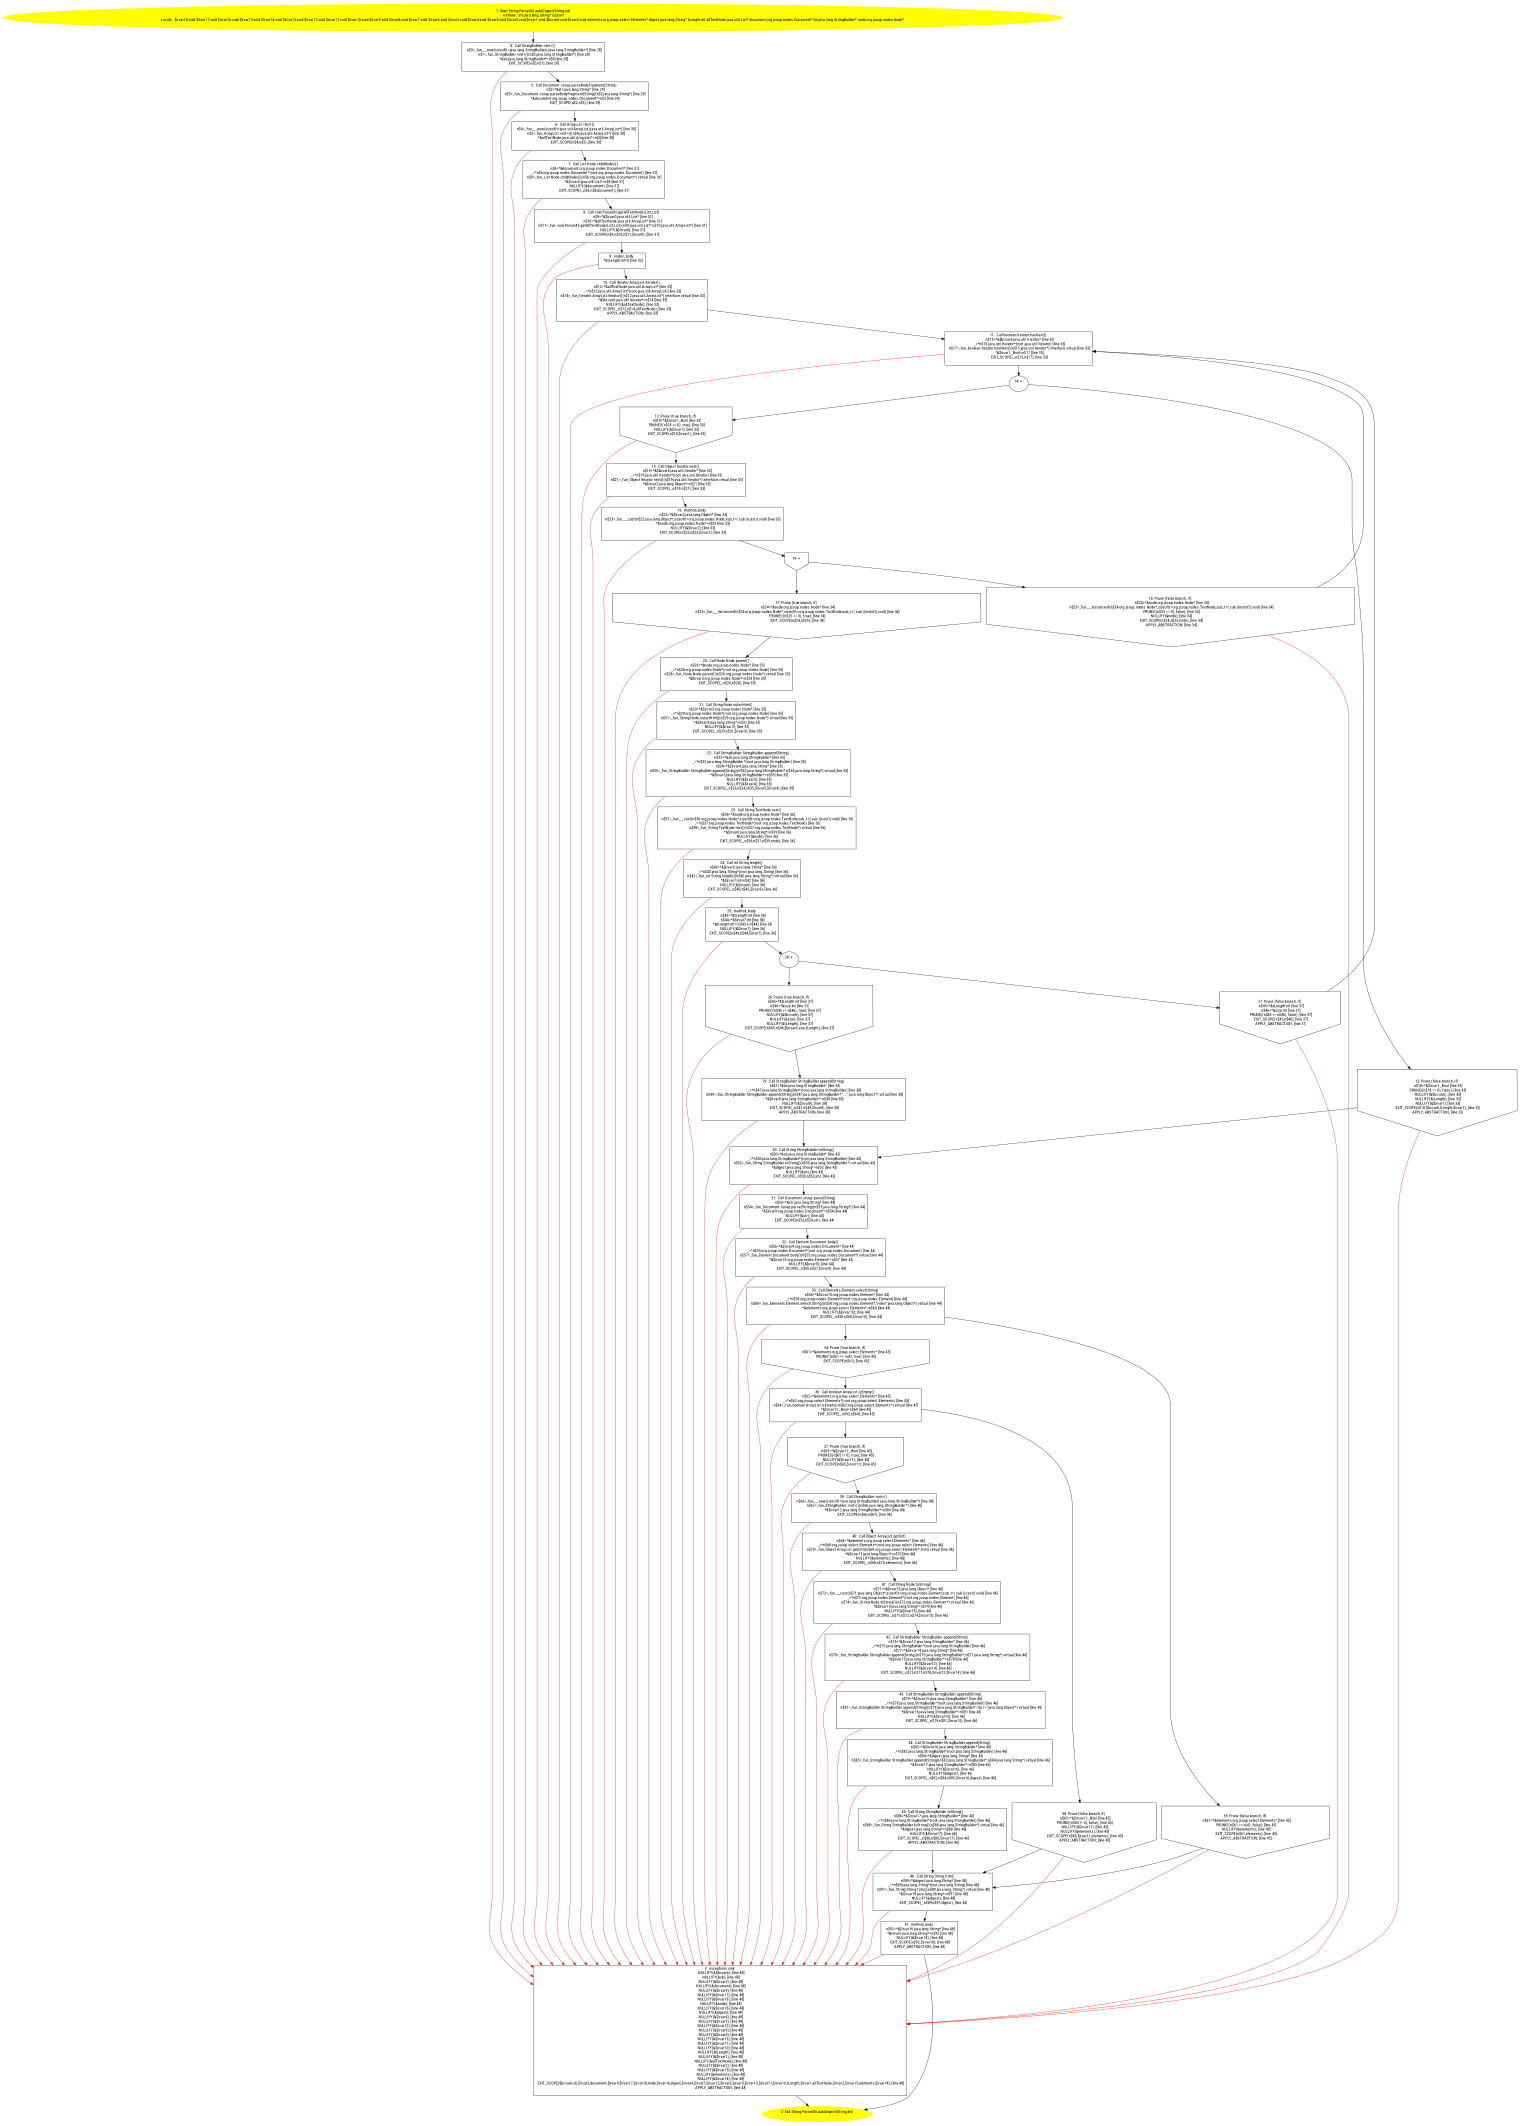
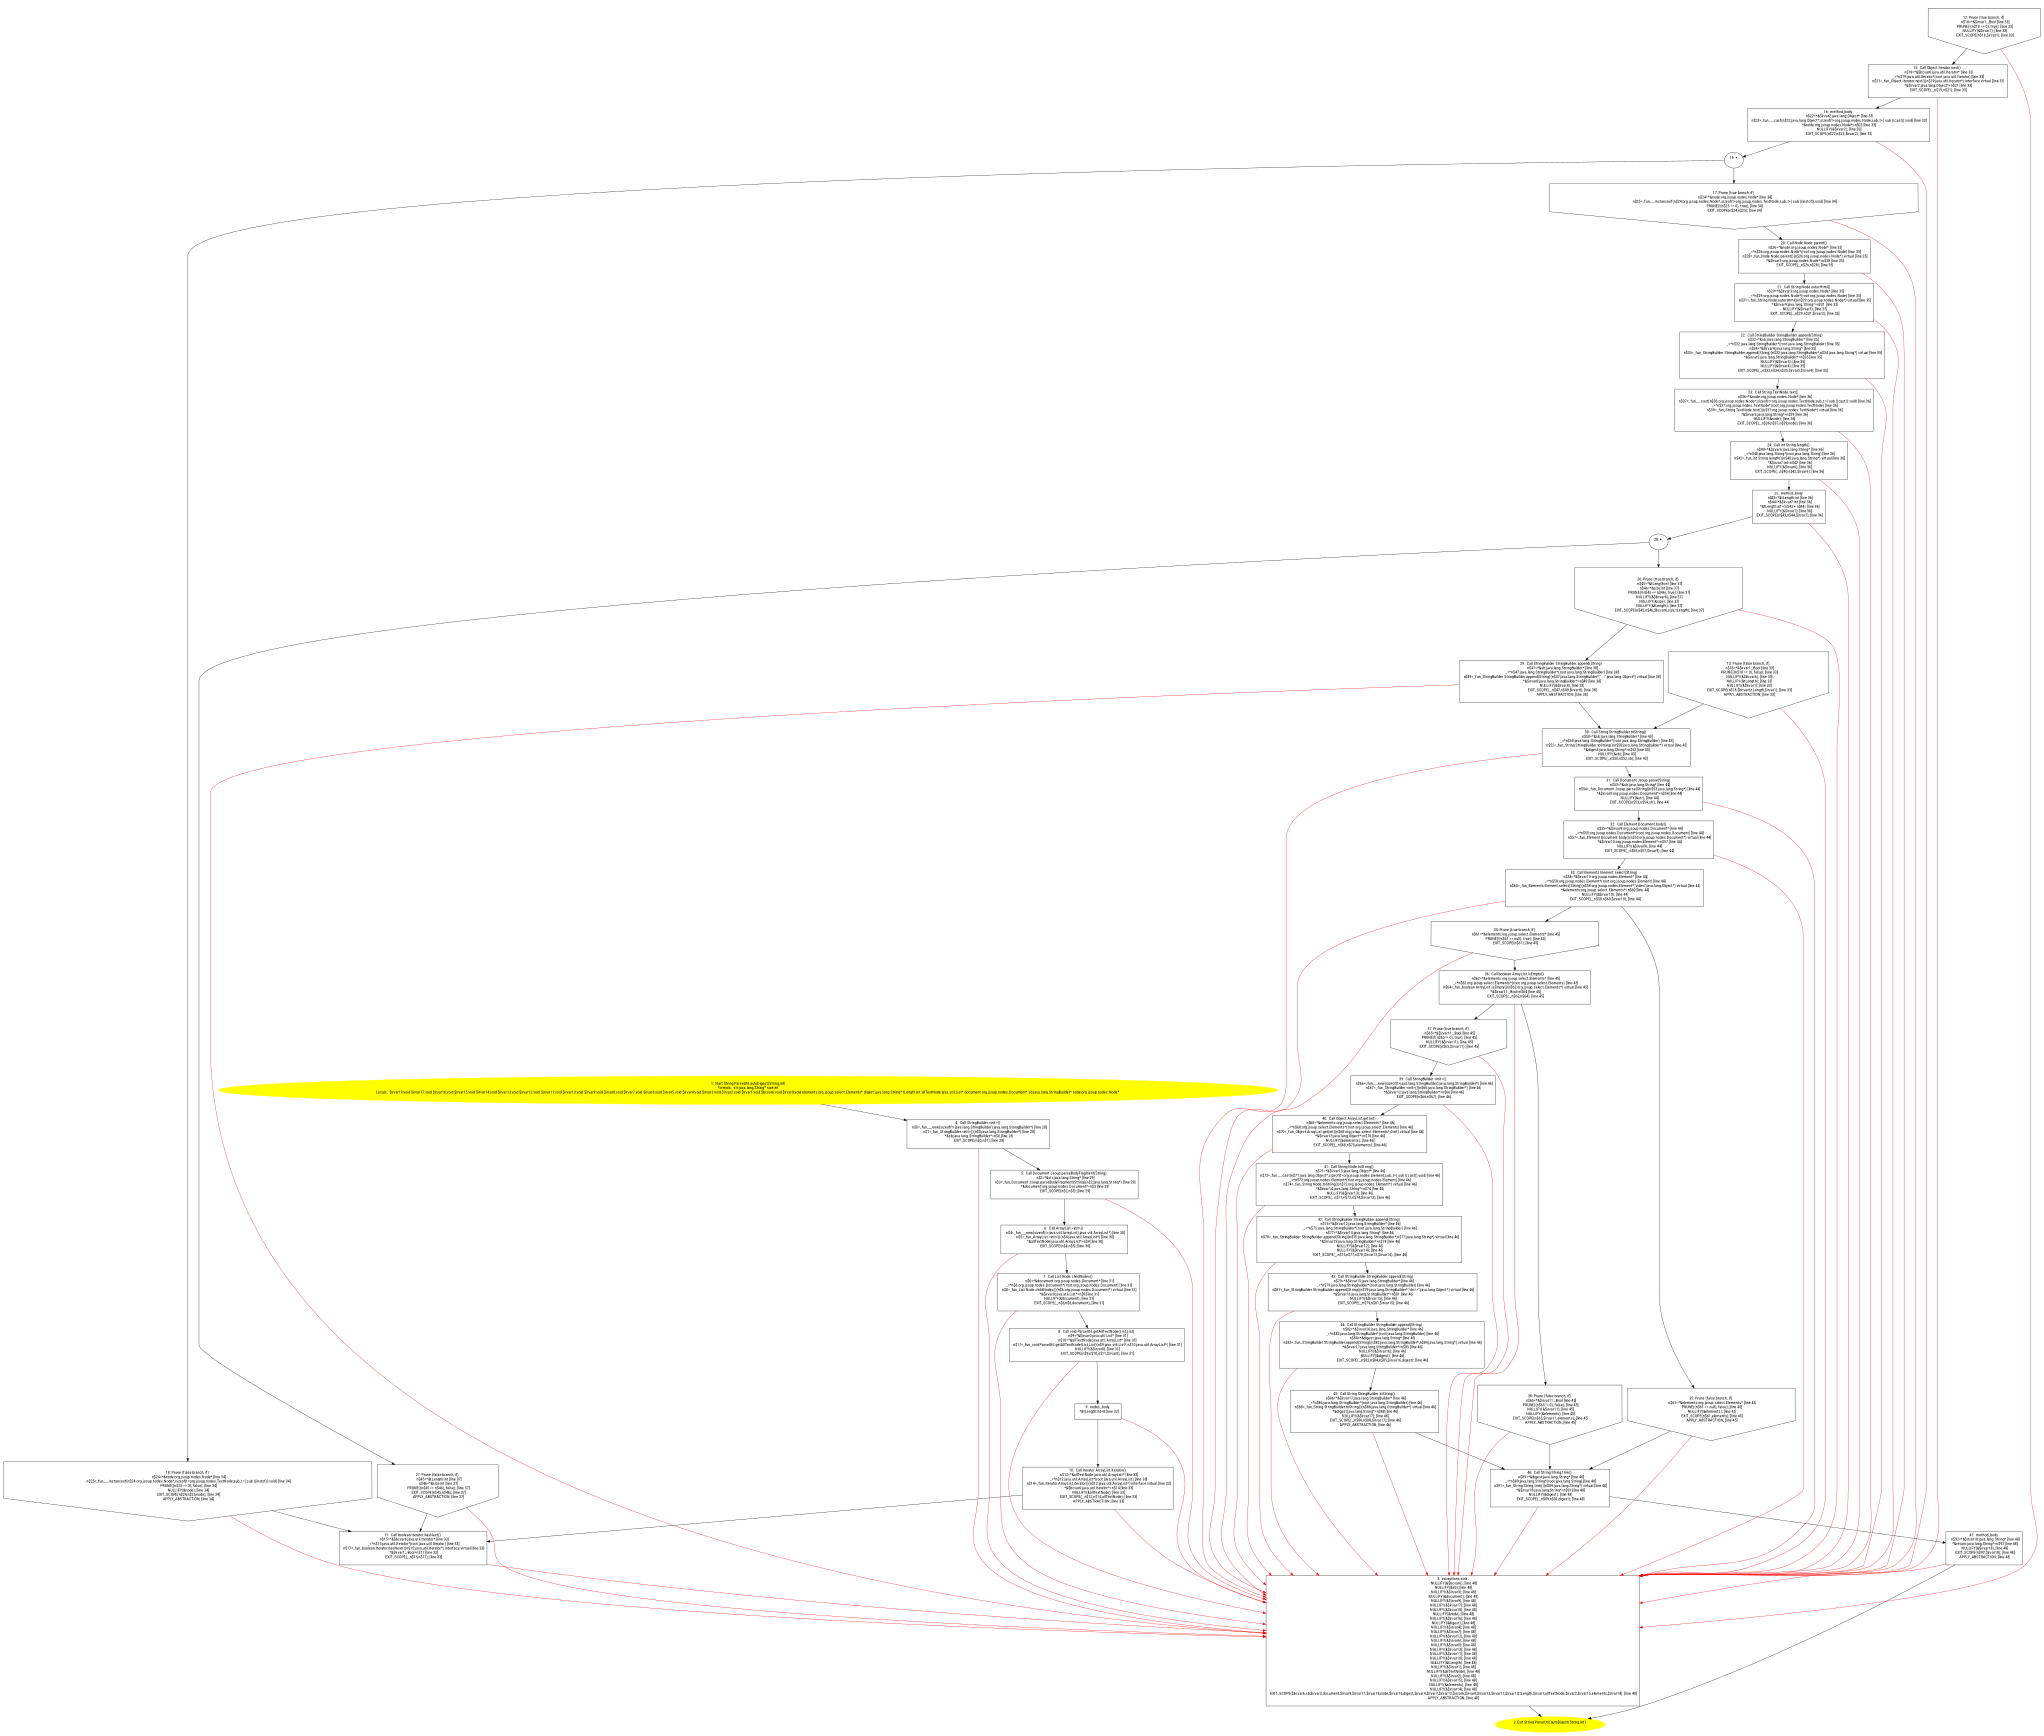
node "14: +": removed
node "19: +": shape invhouse -> ellipse
